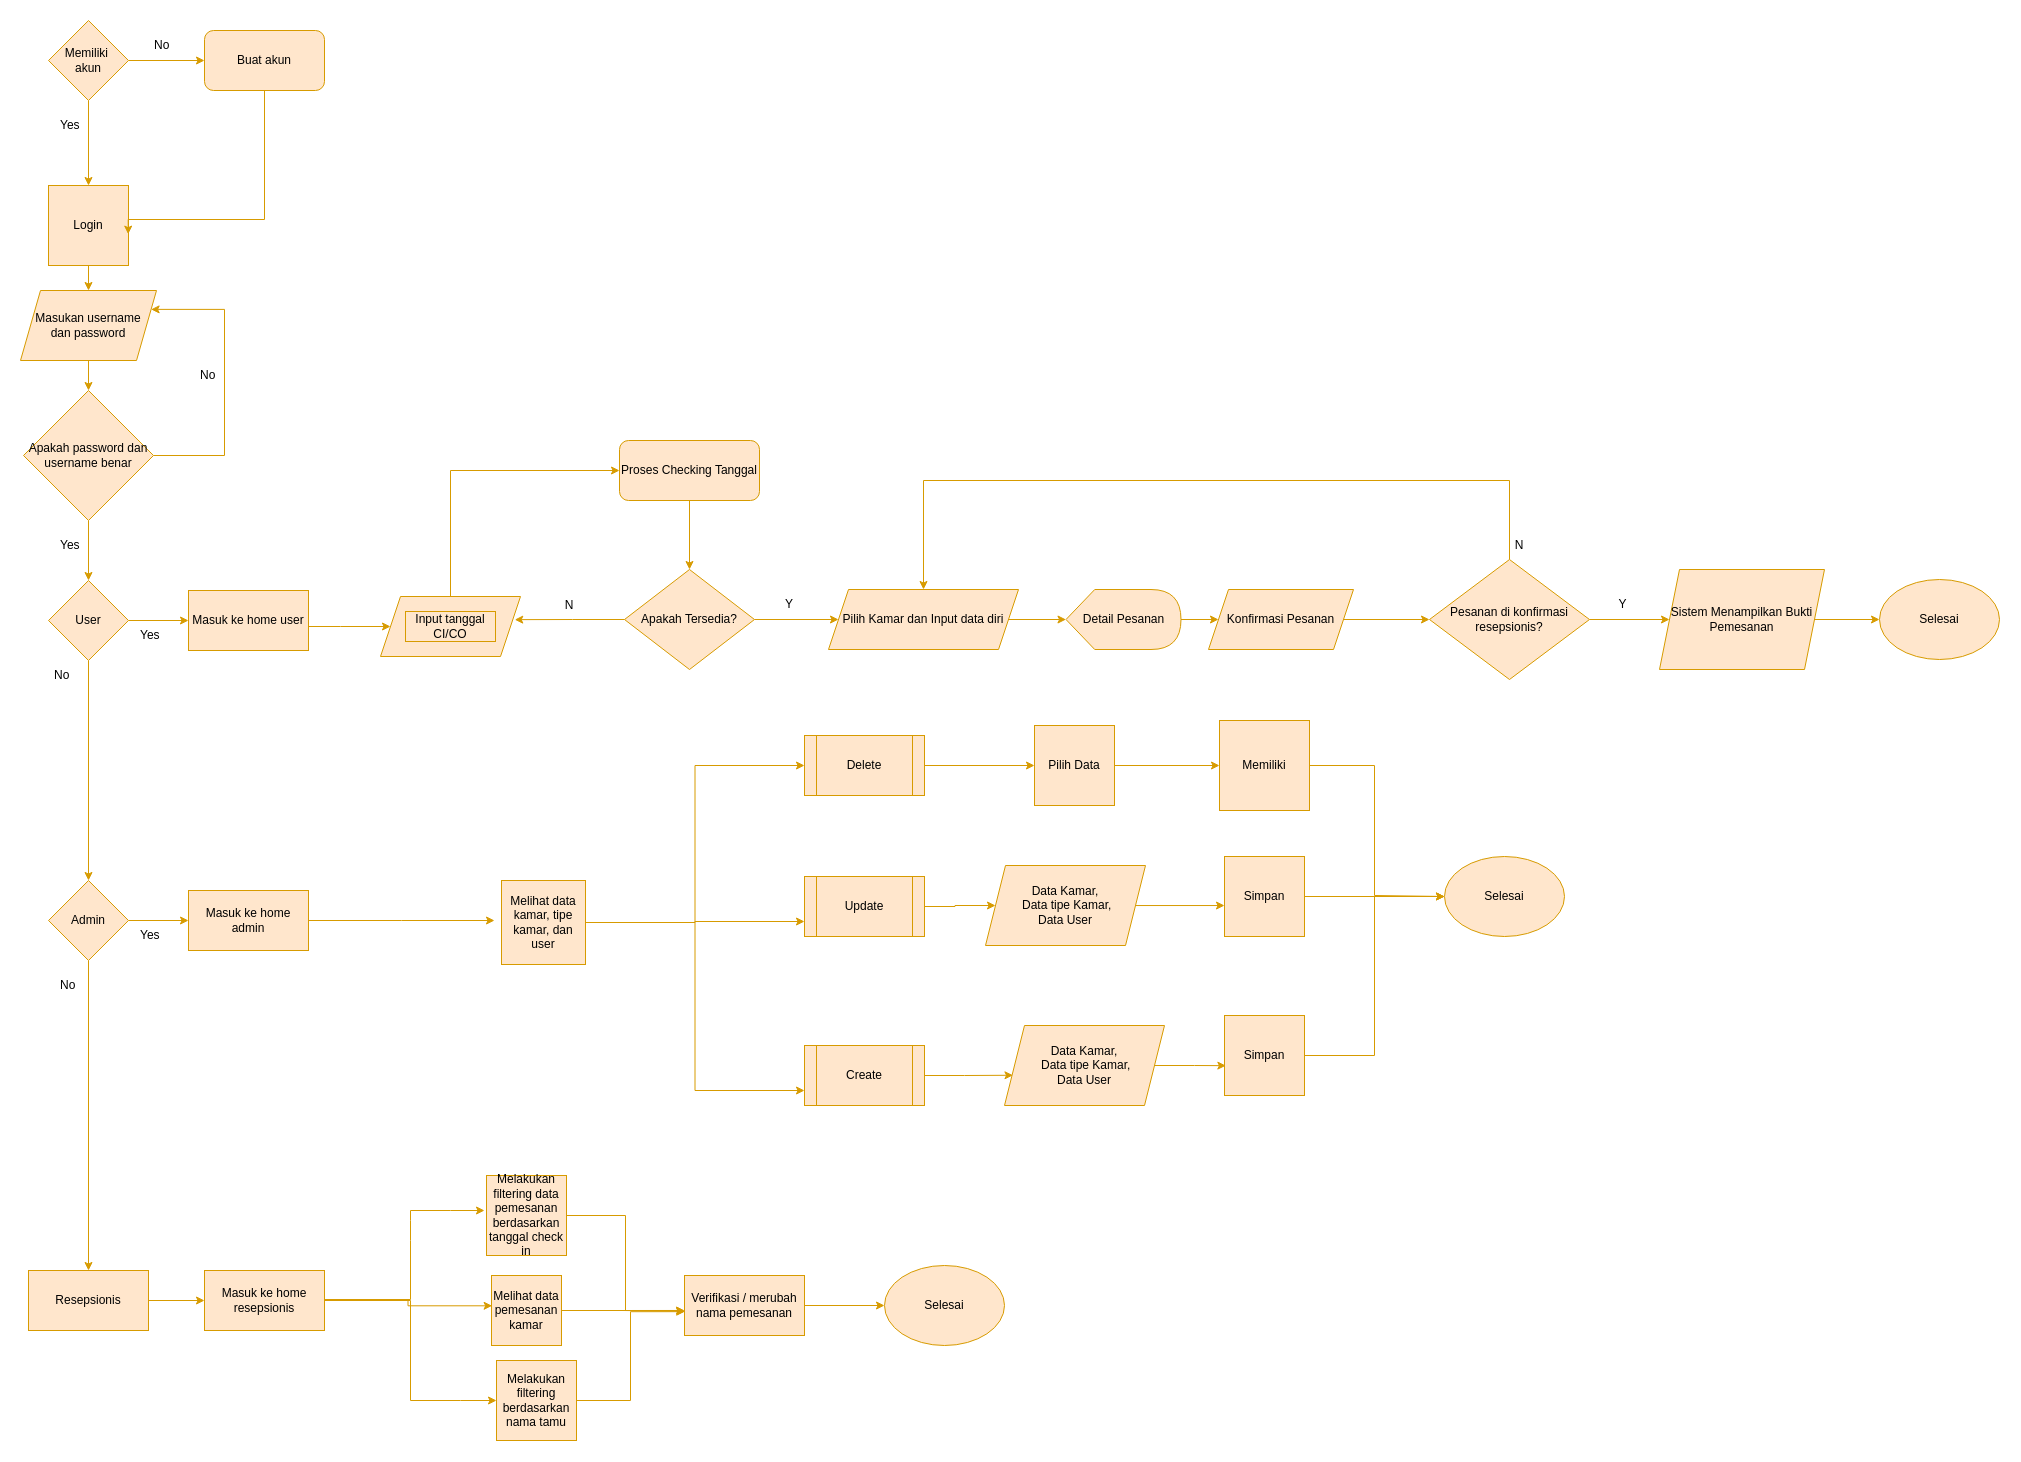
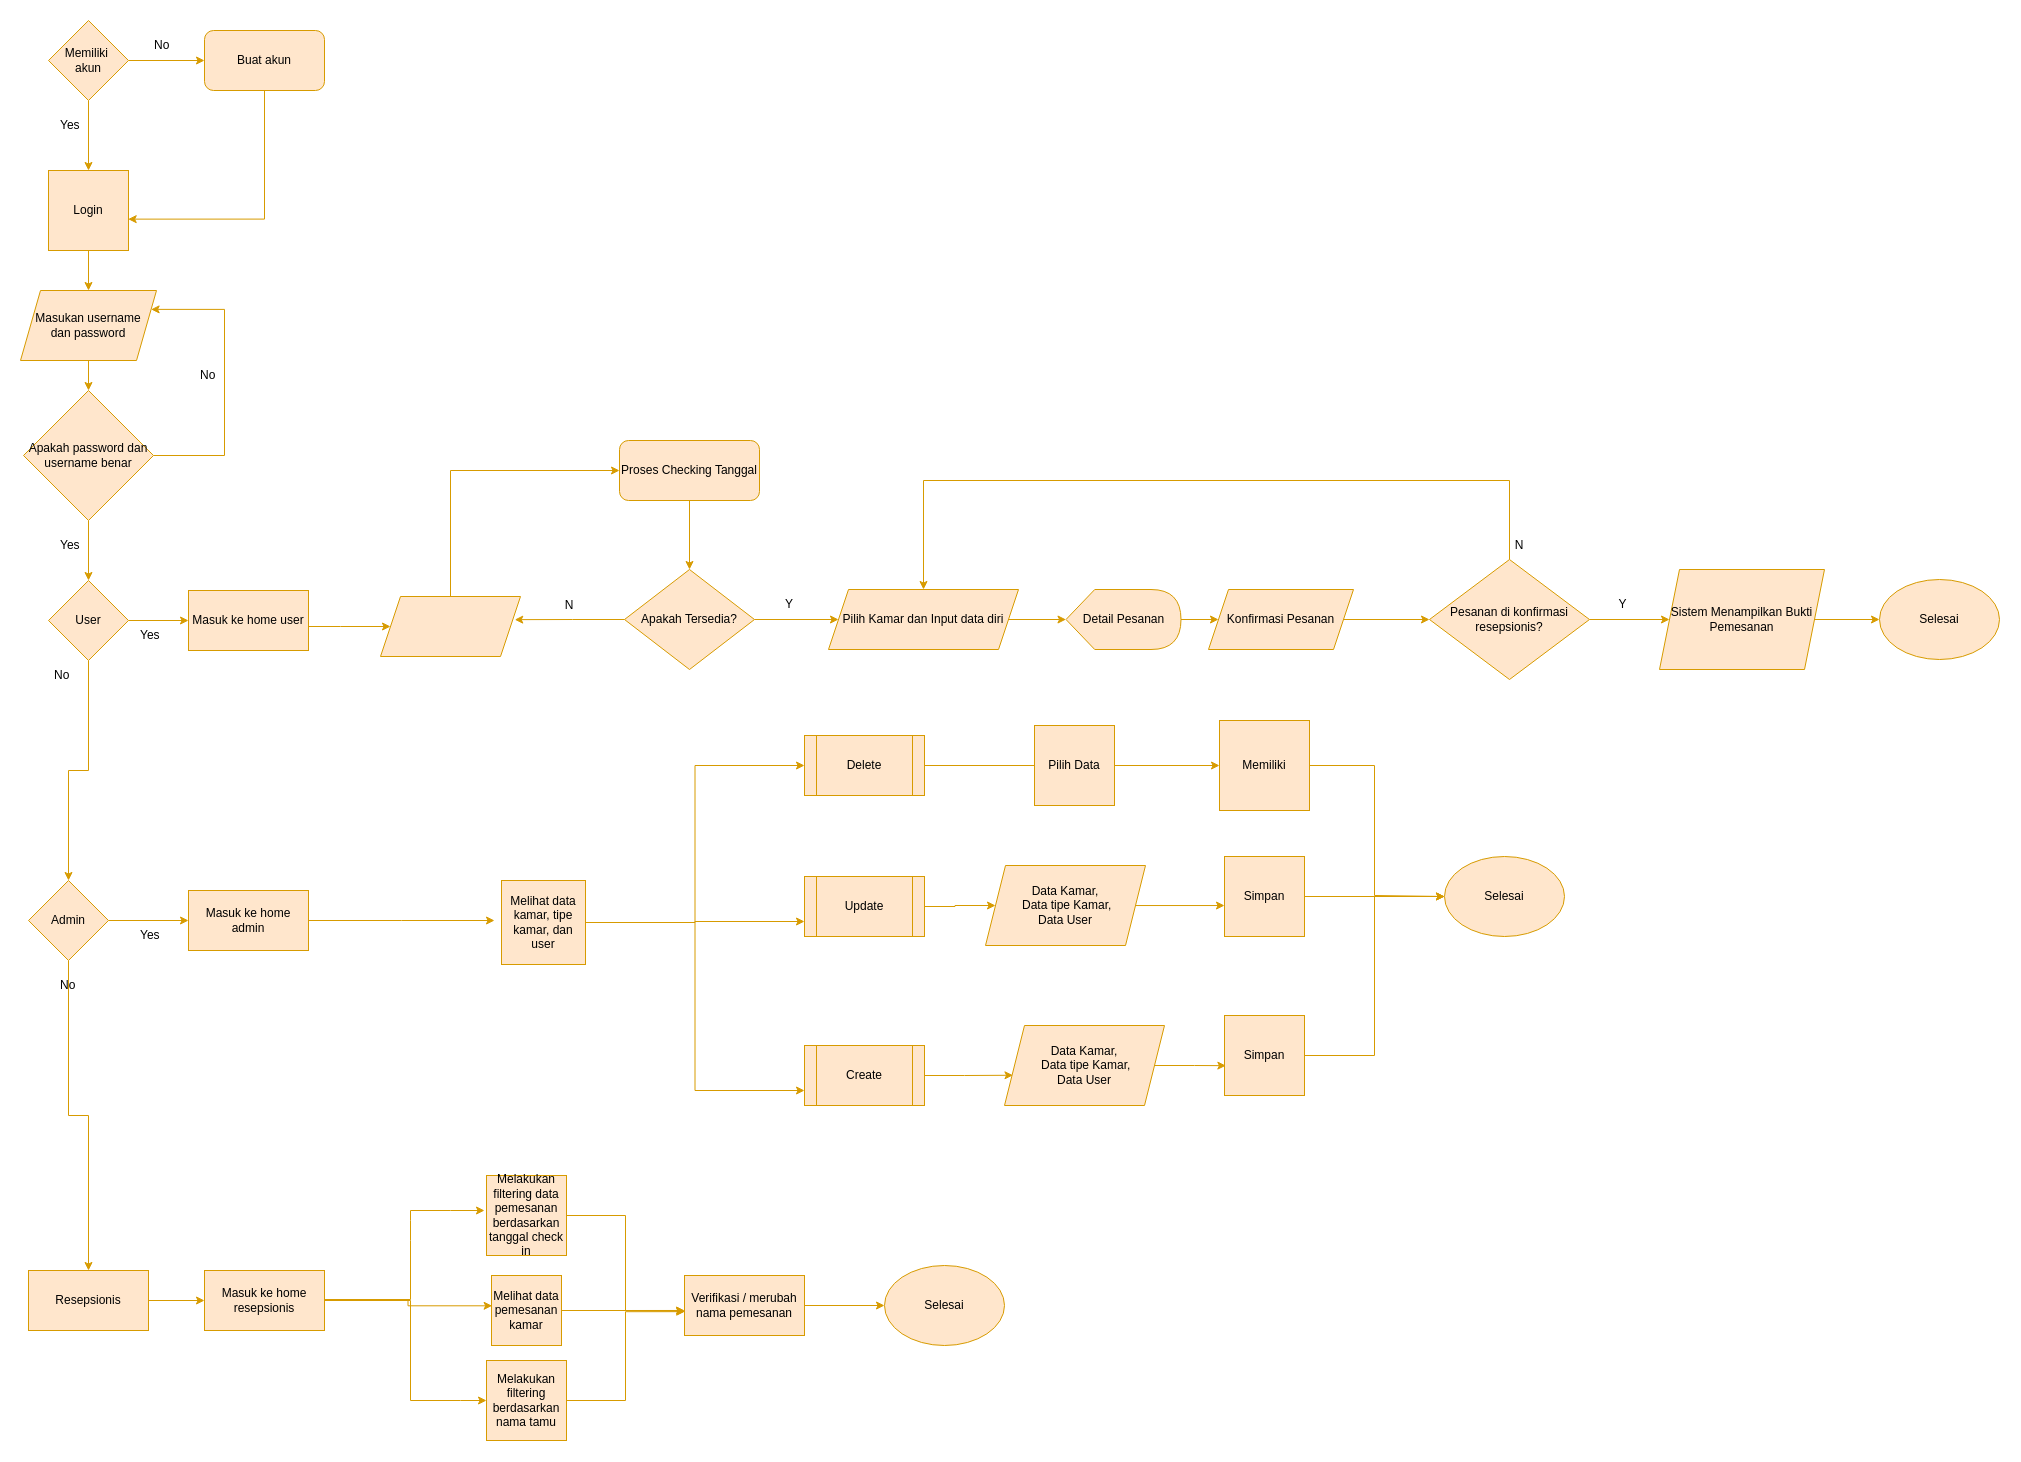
node "Login": moved (89, 226) -> (89, 211)
node "Input tanggal CI/CO": removed
edge "Delete" -> "Pilih Data": arrowhead classic -> none
node "Admin": moved (89, 921) -> (69, 921)
node "Melakukan filtering berdasarkan nama tamu": moved (537, 1401) -> (527, 1401)
